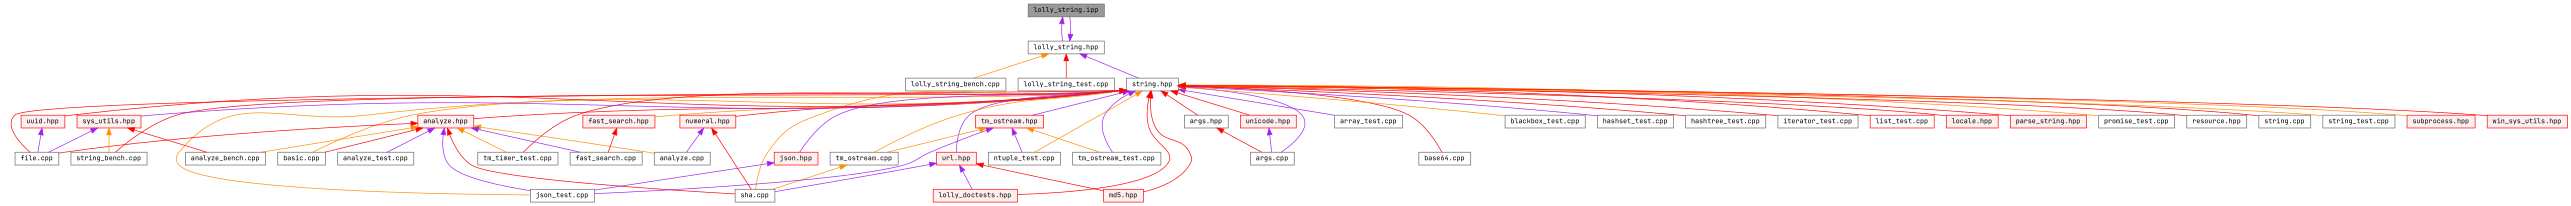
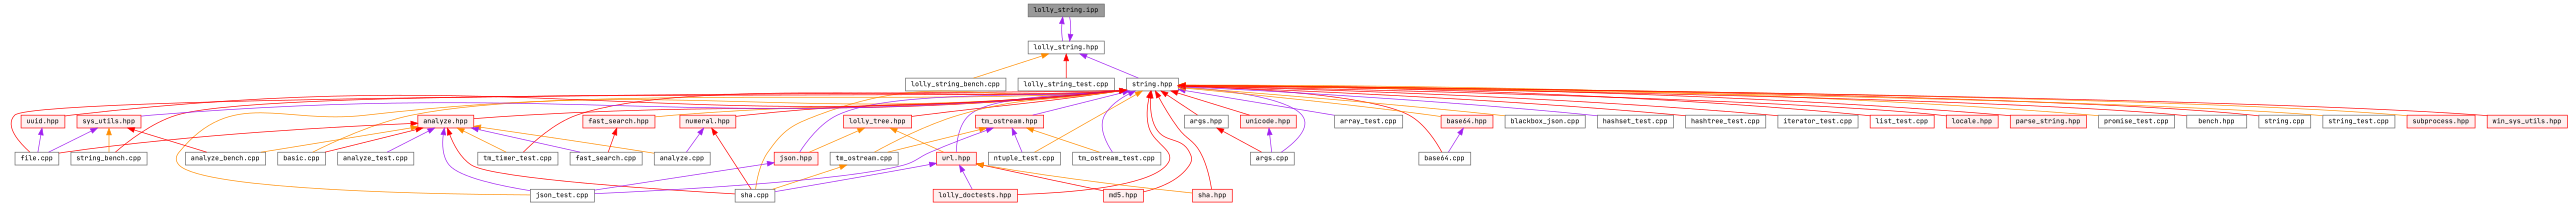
node "lolly_tree.hpp": added
node "base64.hpp": added
node "blackbox_test.cpp": label "blackbox_test.cpp" -> "blackbox_json.cpp"
node "resource.hpp": label "resource.hpp" -> "bench.hpp"
node "sha.hpp": added
